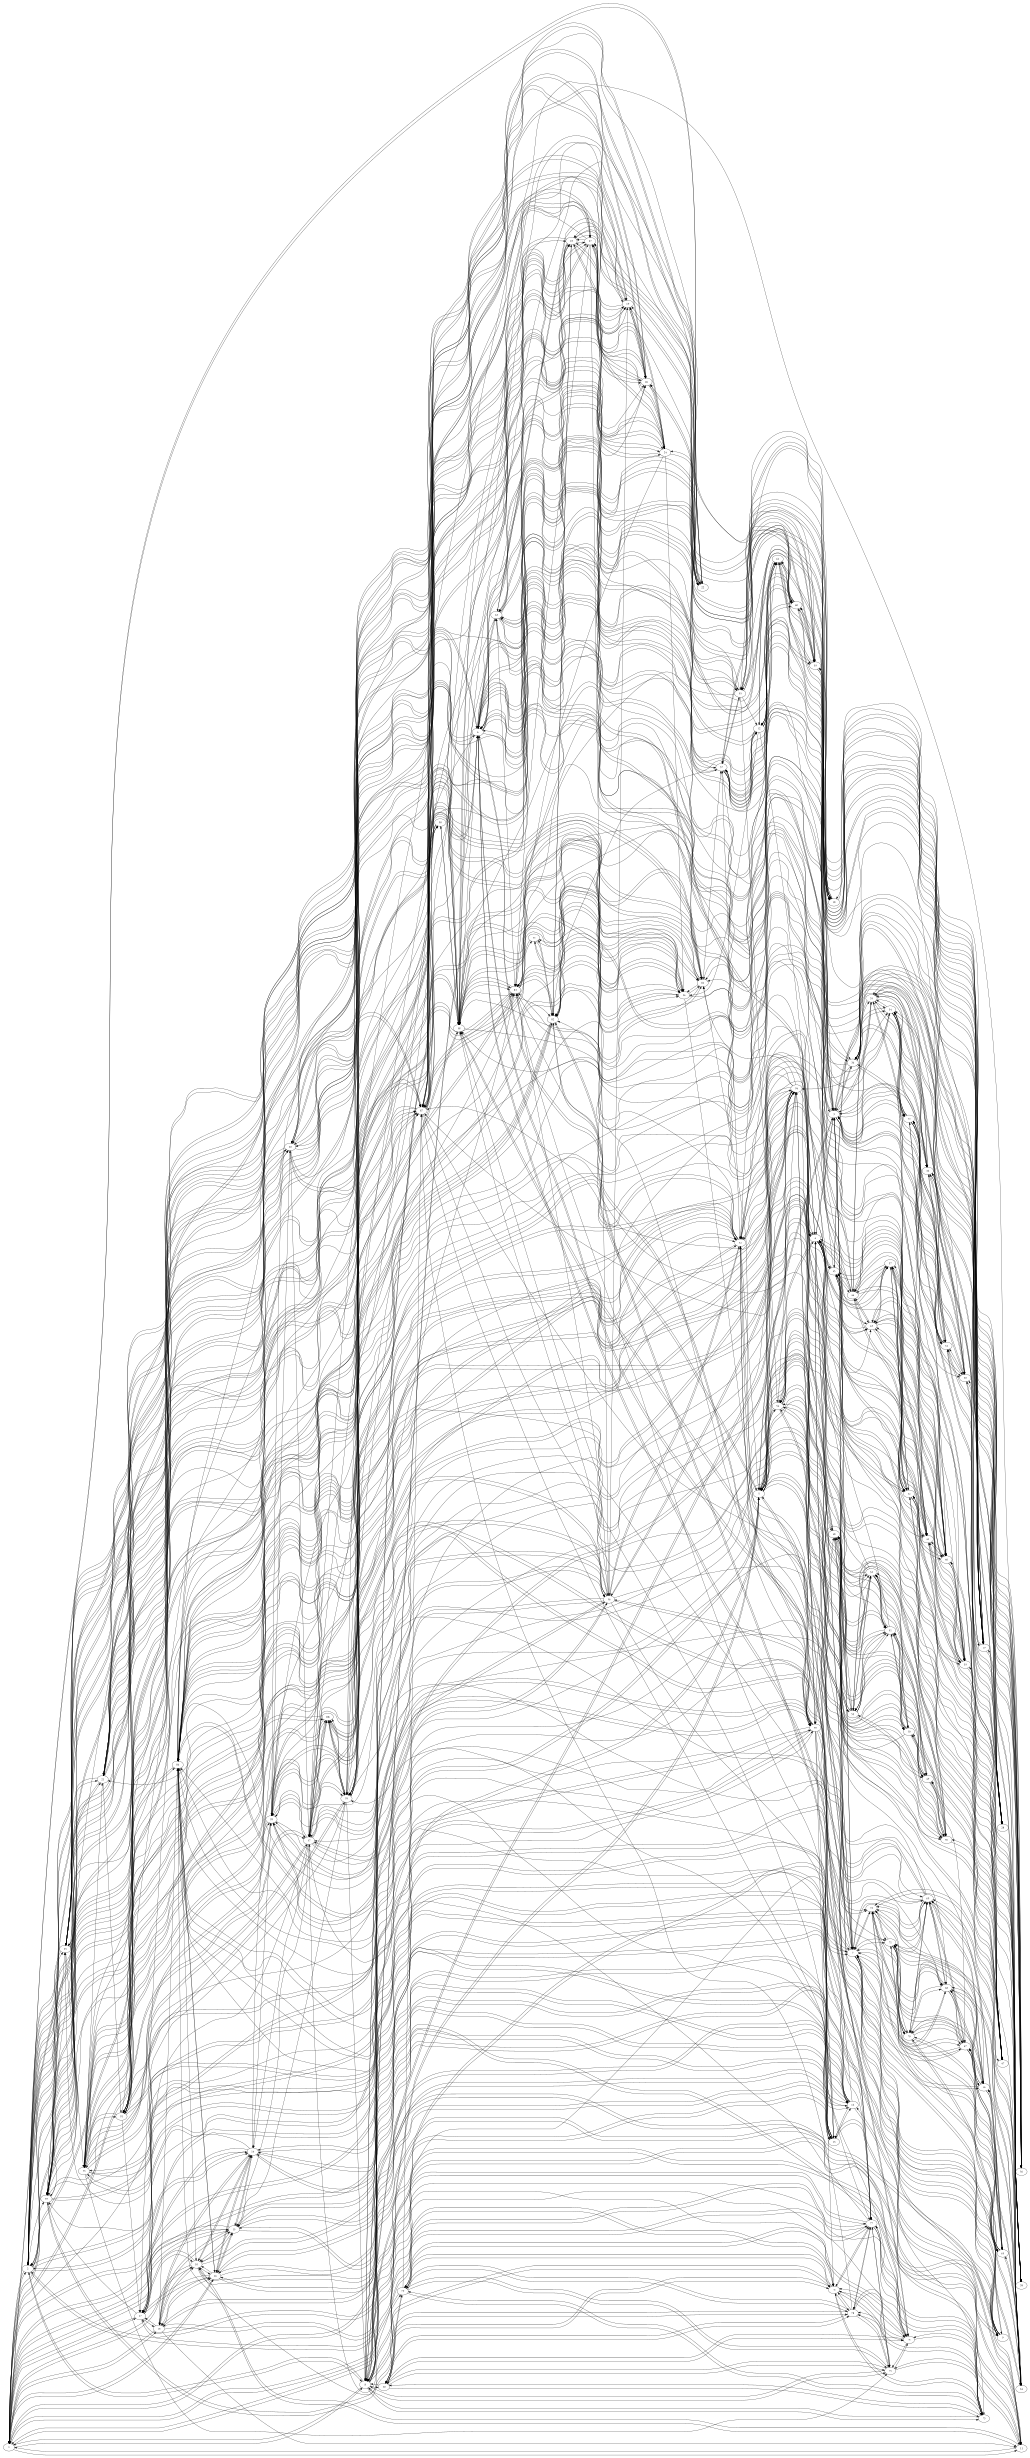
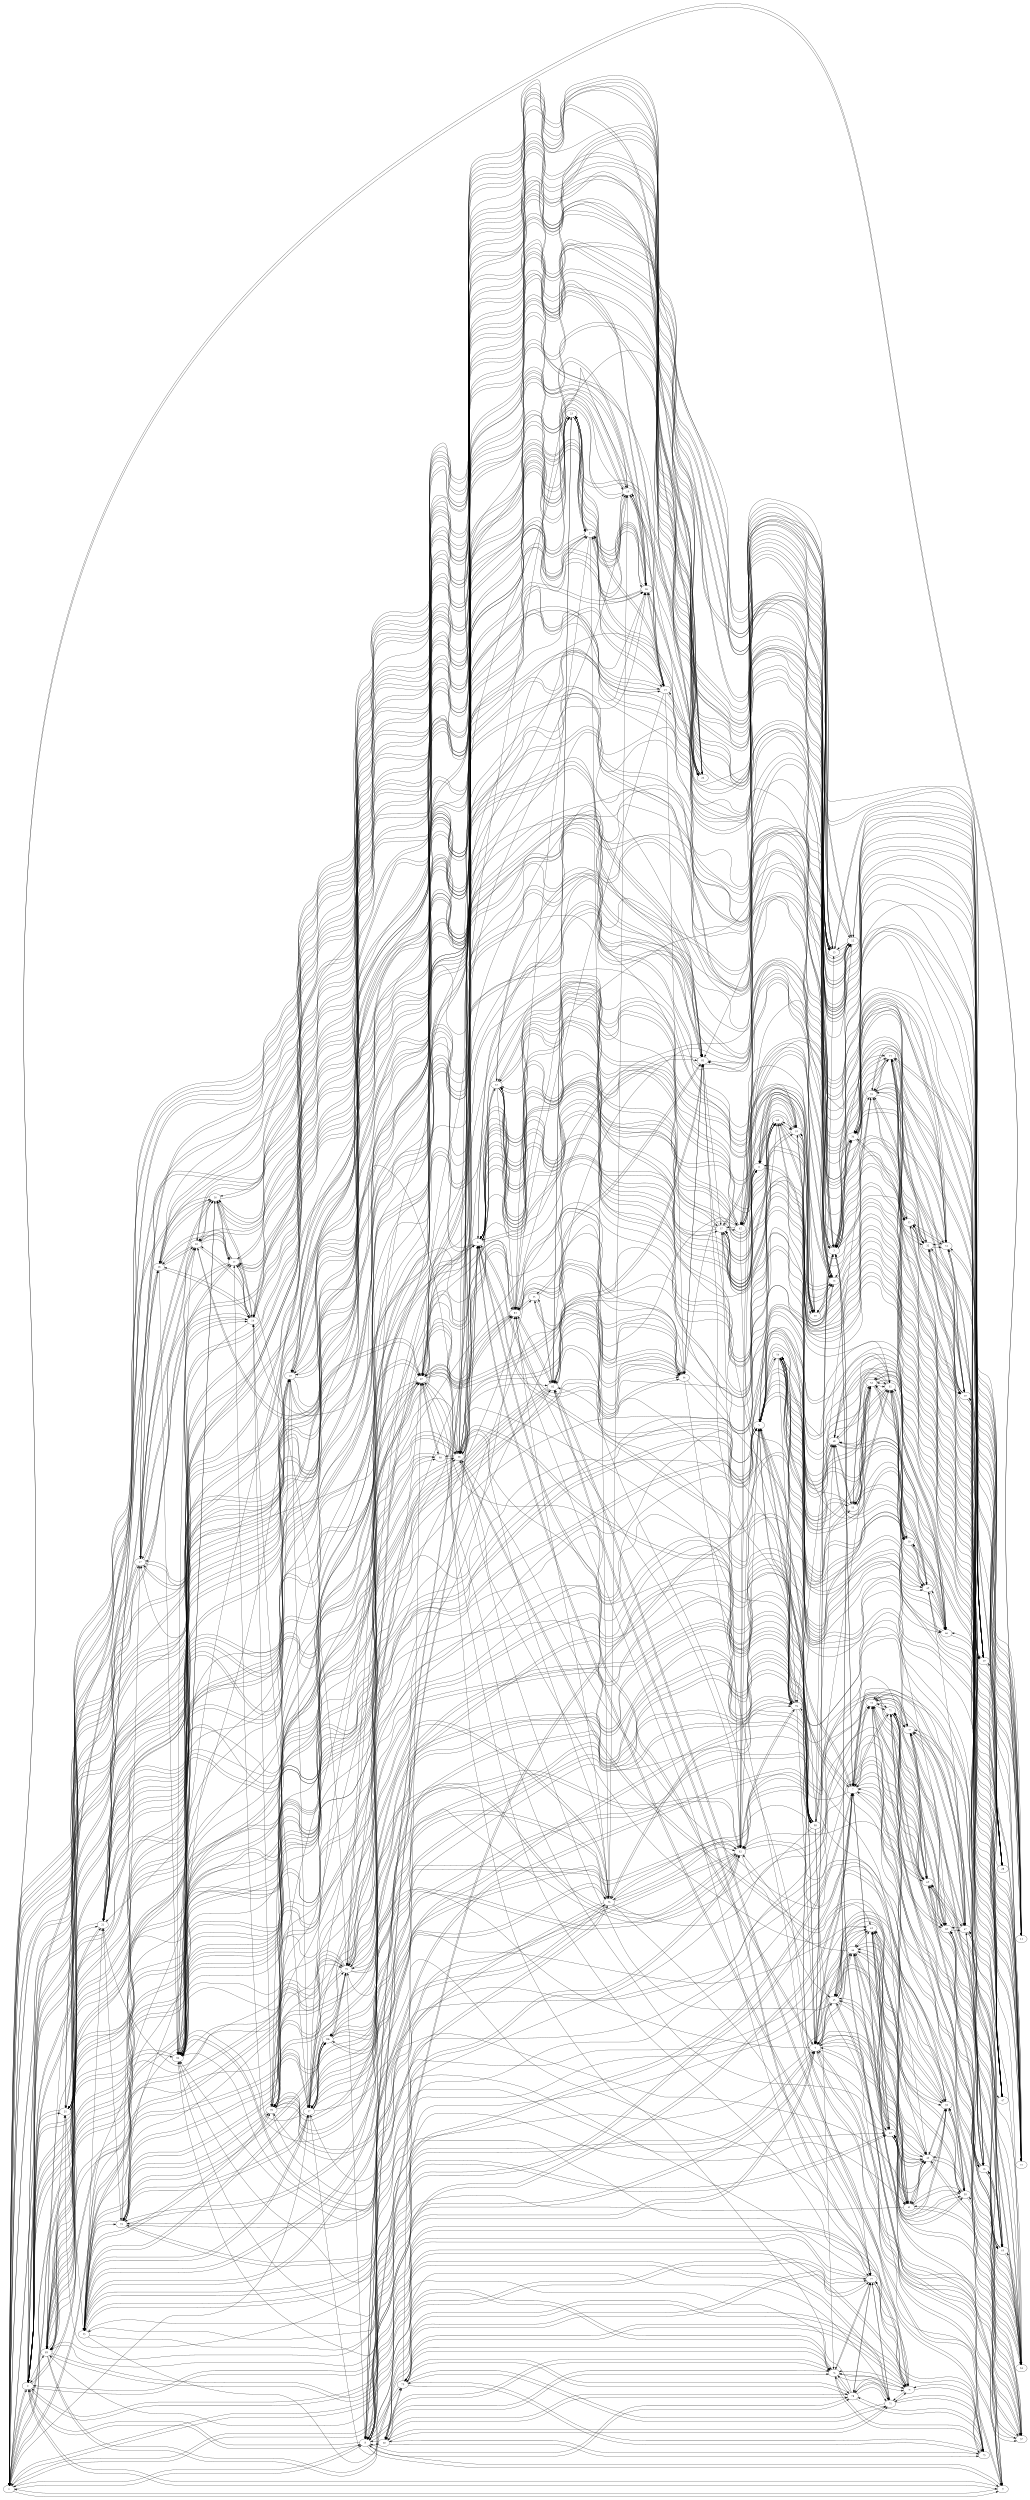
edge "59" -> "99": reversed
edge "3" -> "57": now "61" -> "57"
edge "55" -> "54": now "55" -> "56"
edge "30" -> "36": added
edge "65" -> "8": now "74" -> "8"
edge "43" -> "4": added
